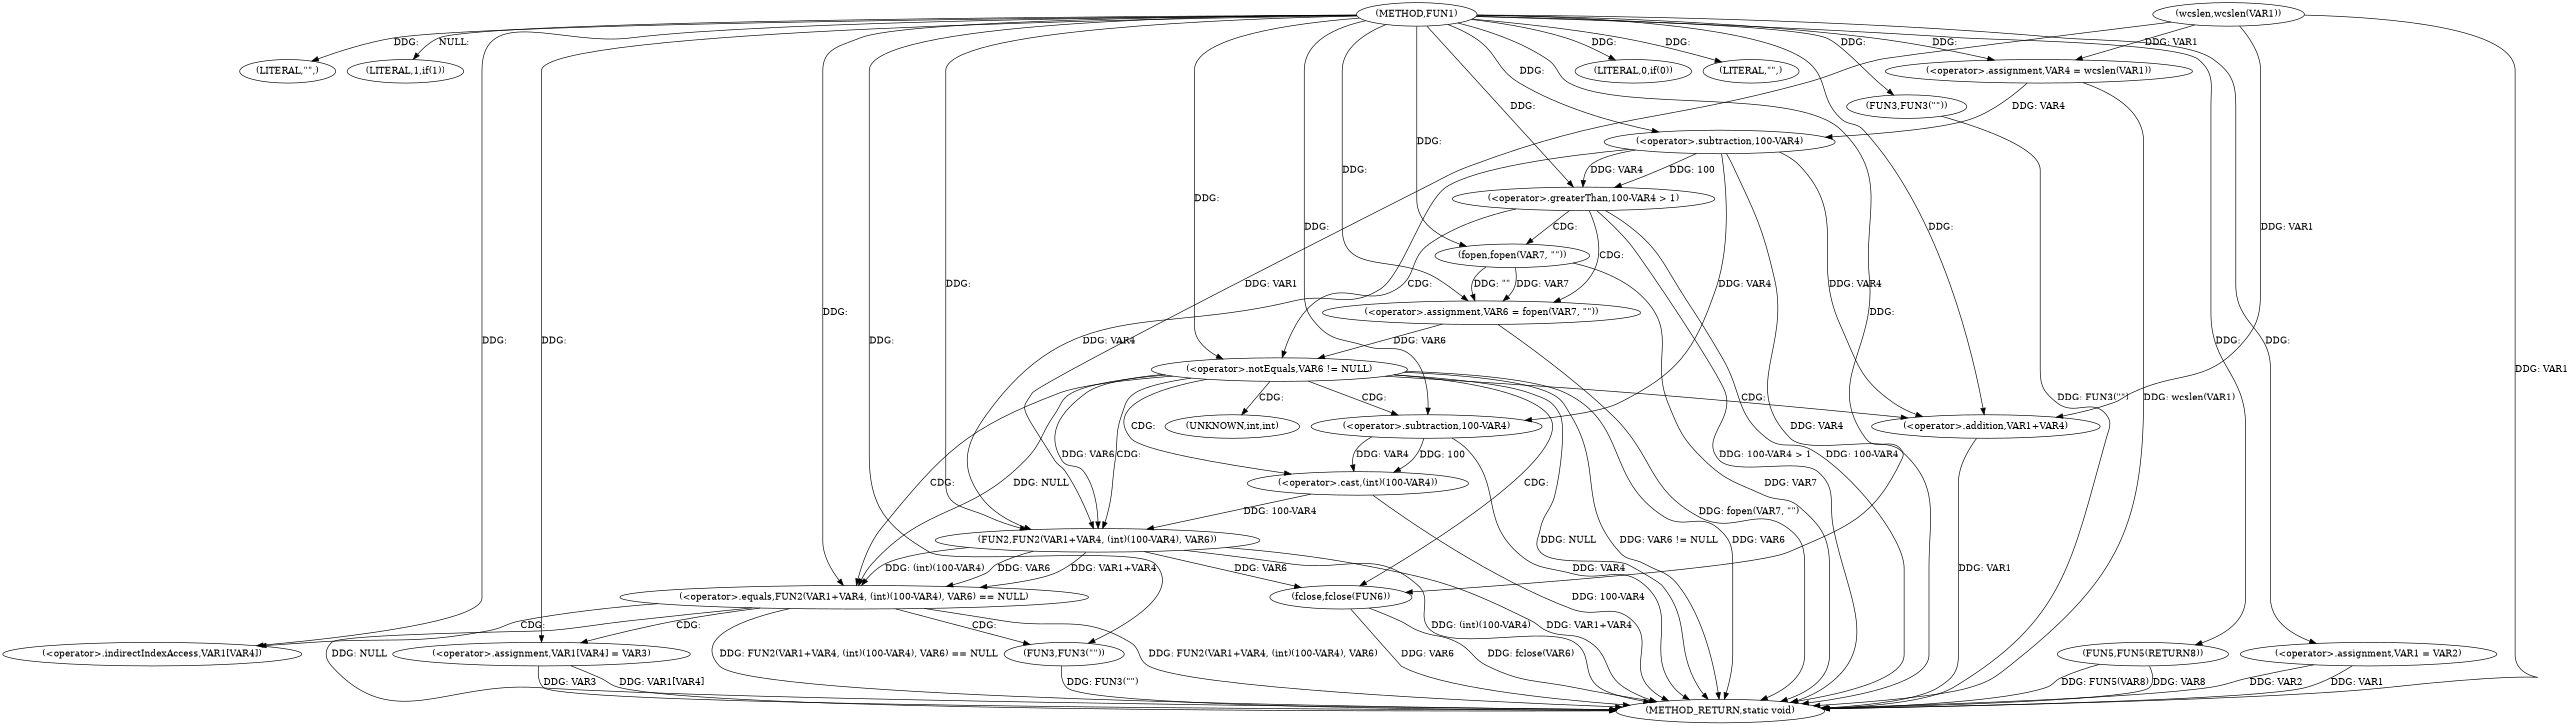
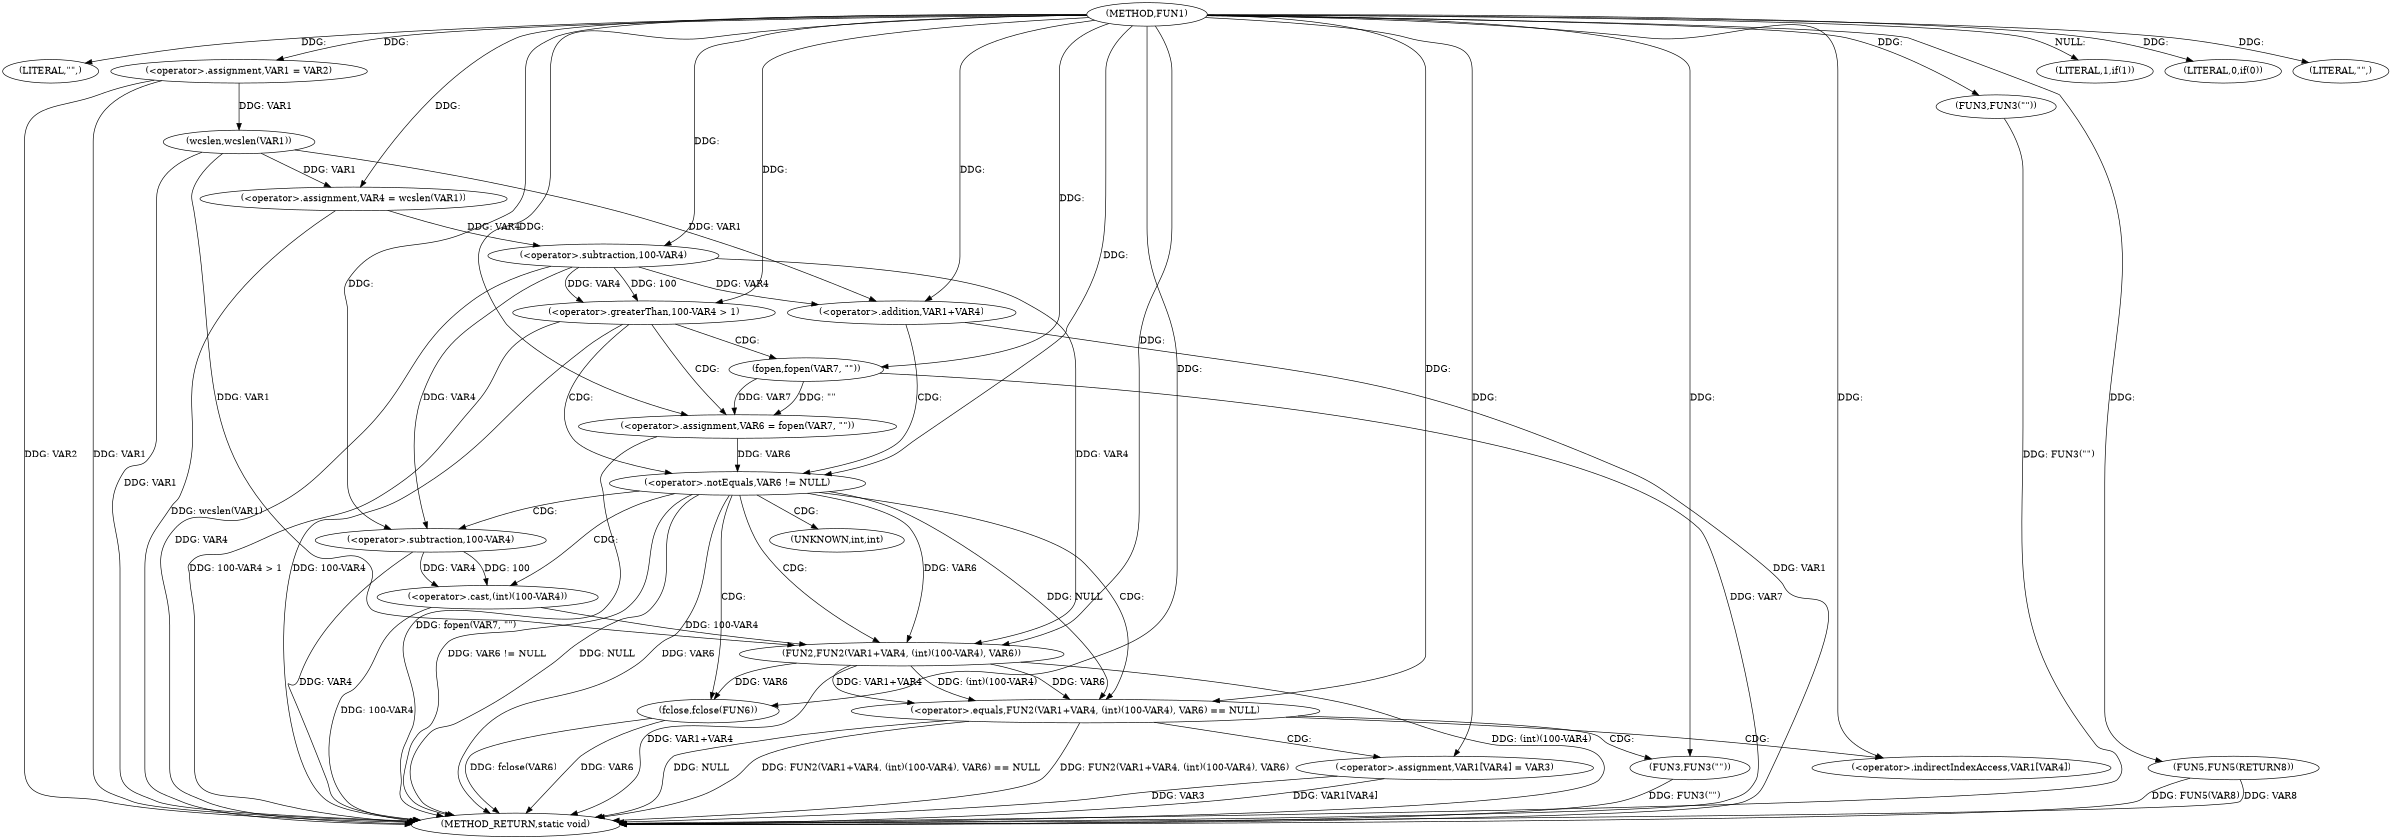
edge "(<operator>.assignment,VAR1 = VAR2)" -> "(wcslen,wcslen(VAR1))": added, label "DDG: VAR1"
edge "(<operator>.notEquals,VAR6 != NULL)" -> "(<operator>.addition,VAR1+VAR4)": reversed
